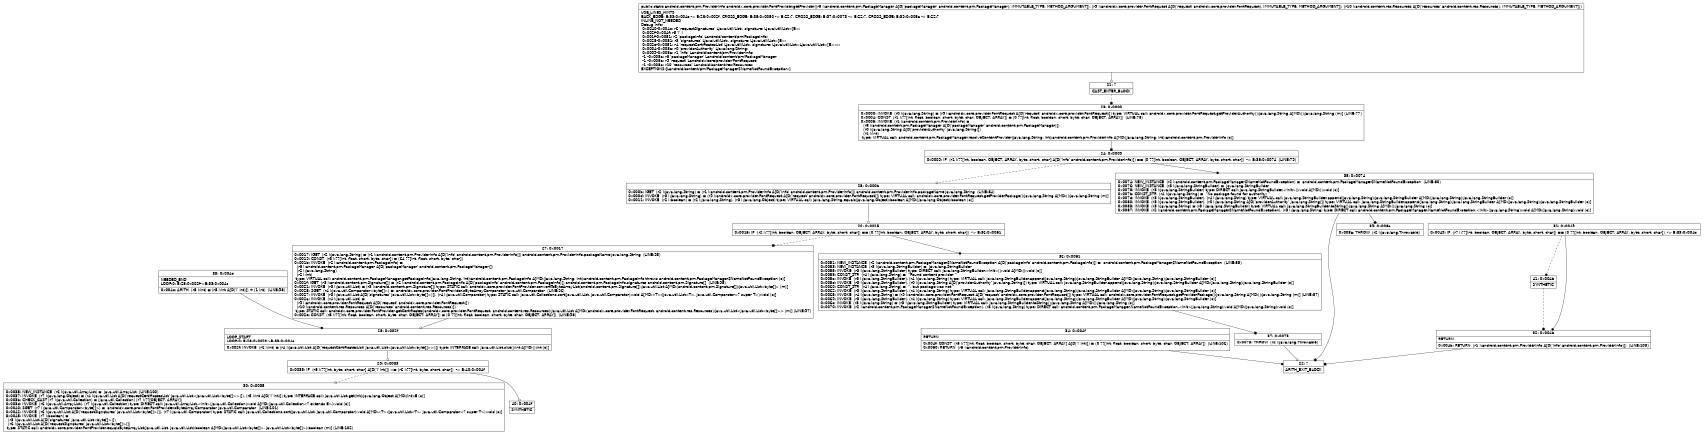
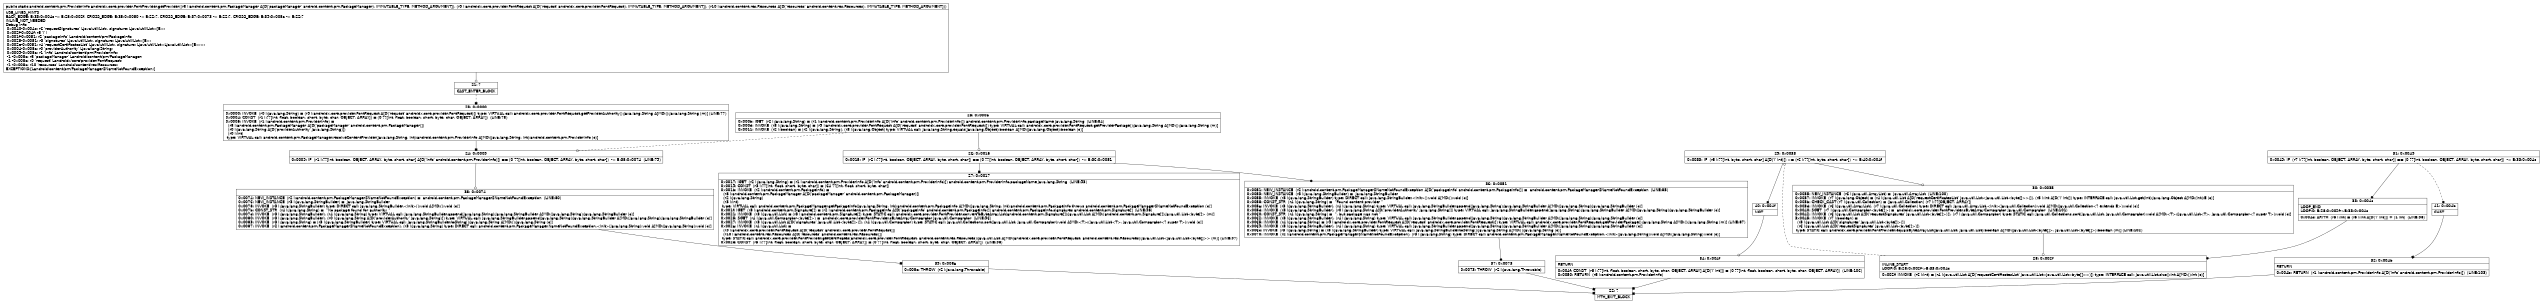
node "23: 0x0000": text "(r1 I:int)" -> "(r0 I:int)"
edge "24: 0x0009" -> "38: 0x0074": arrowhead dot -> odot
edge "24: 0x0009" -> "25: 0x000b": reversed
edge "40: 0x004f" -> "34: 0x004f": added
edge "26: 0x0015" -> "27: 0x0017": style dashed -> solid
node "27: 0x0017": text "(r2 I:int)" -> "(r3 I:int)"
node "33: 0x004c": text "NEEDED_END" -> "LOOP_END"
edge "31: 0x0049" -> "32: 0x004b": now "31: 0x0049" -> "33: 0x004c"
node "41: 0x004b": text "SYNTHETIC" -> "CAST"
edge "38: 0x0074" -> "22: ?": now "39: 0x008a" -> "22: ?"
edge "41: 0x004b" -> "32: 0x004b": style dashed -> solid
edge "36: 0x0051" -> "37: 0x0073": arrowhead box -> dot
edge "27: 0x0017" -> "28: 0x002f": now "30: 0x0035" -> "28: 0x002f"
node "28: 0x002f": text "LOOP_START" -> "INLINE_START"
edge "37: 0x0073" -> "22: ?": arrowhead odot -> box
edge "28: 0x002f" -> "29: 0x0033": style solid -> dashed
edge "34: 0x004f" -> "22: ?": arrowhead dot -> box
node "22: ?": text "ARITH_EXIT_BLOCK" -> "MTH_EXIT_BLOCK"
edge "29: 0x0033" -> "30: 0x0035": style dashed -> solid
edge "29: 0x0033" -> "40: 0x004f": arrowhead odot -> dot
node "40: 0x004f": text "SYNTHETIC" -> "NOT"
